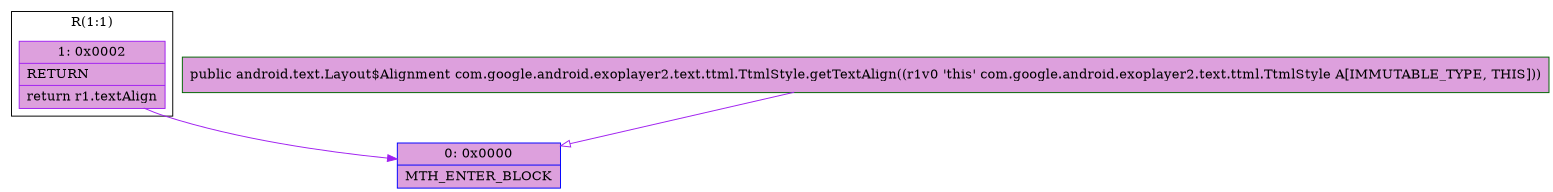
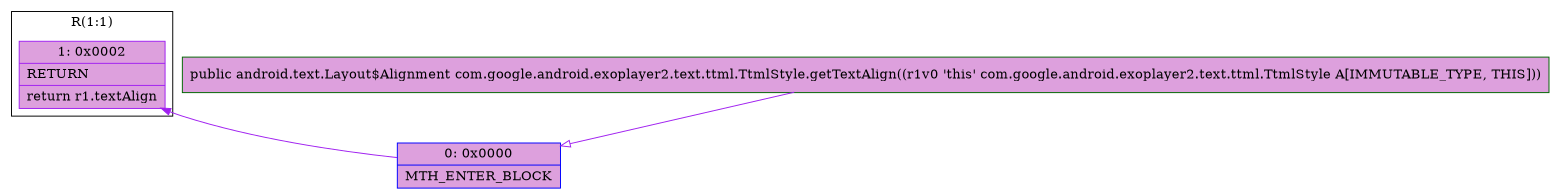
edge "1: 0x0002" -> "0: 0x0000": reversed
